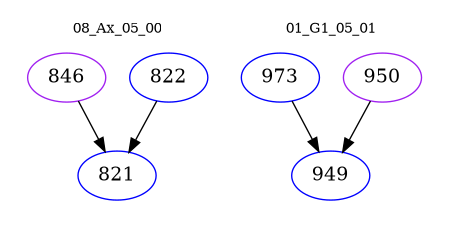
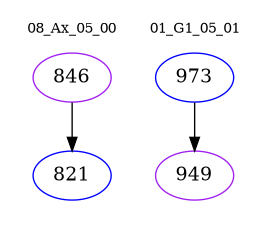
node "822": removed
node "950": removed
node "949": color blue -> purple
